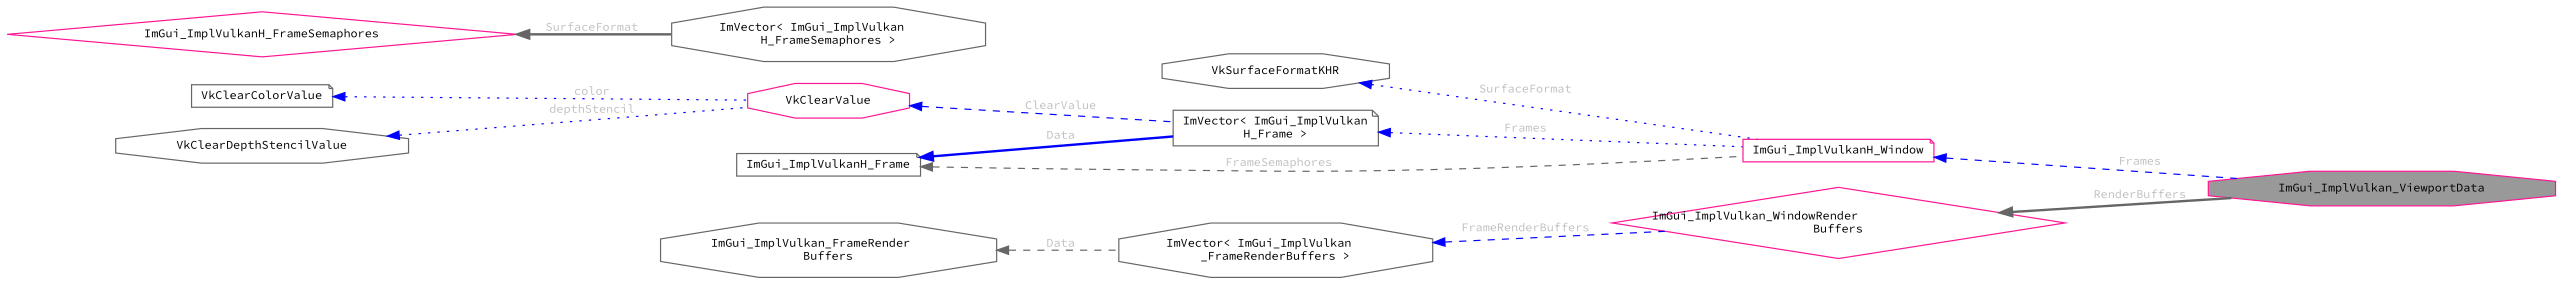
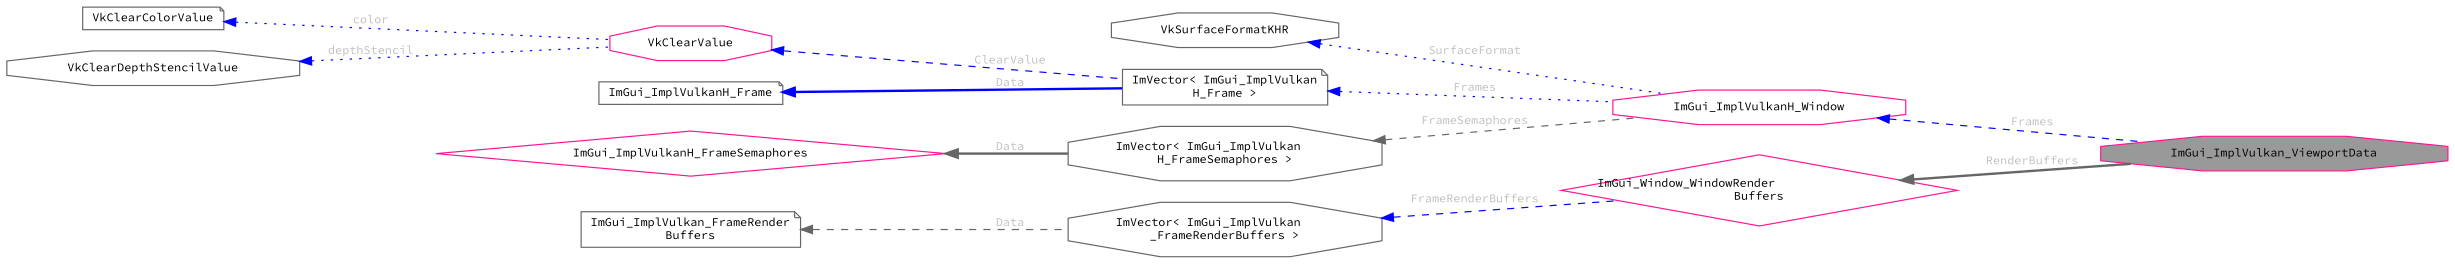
edge "ImVector< ImGui_ImplVulkan H_FrameSemaphores >" -> "ImGui_ImplVulkanH_FrameSemaphores": label " SurfaceFormat" -> " Data"
node "ImGui_ImplVulkanH_Window": shape note -> octagon
edge "ImGui_ImplVulkanH_Window" -> "ImGui_ImplVulkanH_Frame": now "ImGui_ImplVulkanH_Window" -> "ImVector< ImGui_ImplVulkan H_FrameSemaphores >"
node "ImGui_ImplVulkan_WindowRender Buffers": label "ImGui_ImplVulkan_WindowRender Buffers" -> "ImGui_Window_WindowRender Buffers"
node "ImGui_ImplVulkan_FrameRender Buffers": shape octagon -> note
